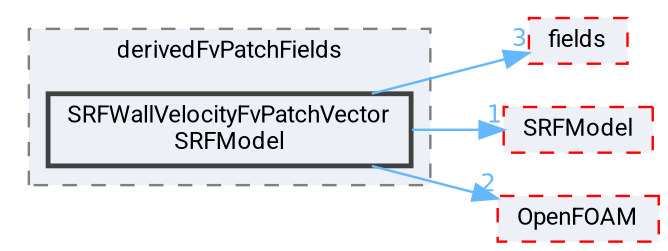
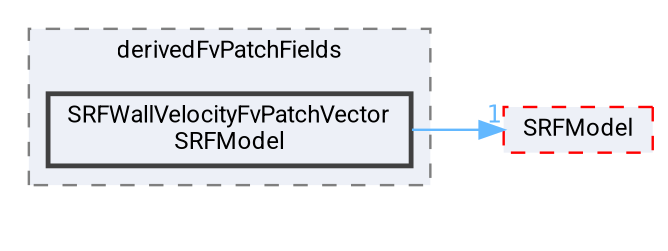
node "fields": removed
node "OpenFOAM": removed
